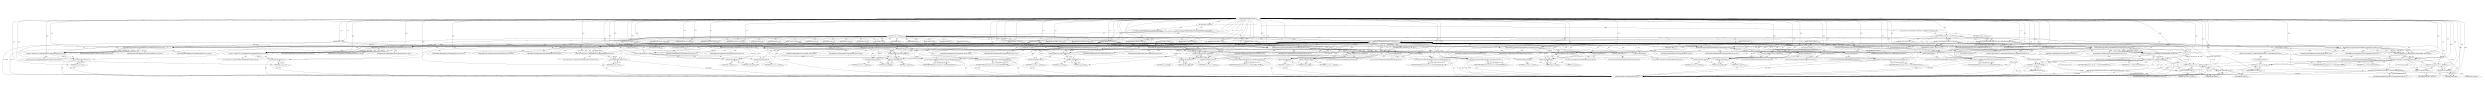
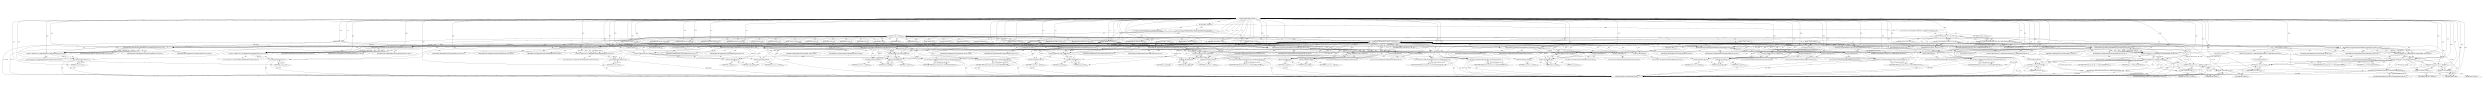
node "(JUMP_TARGET,default)": added
node "(LOCAL,int64_t m: int64_t)": added
